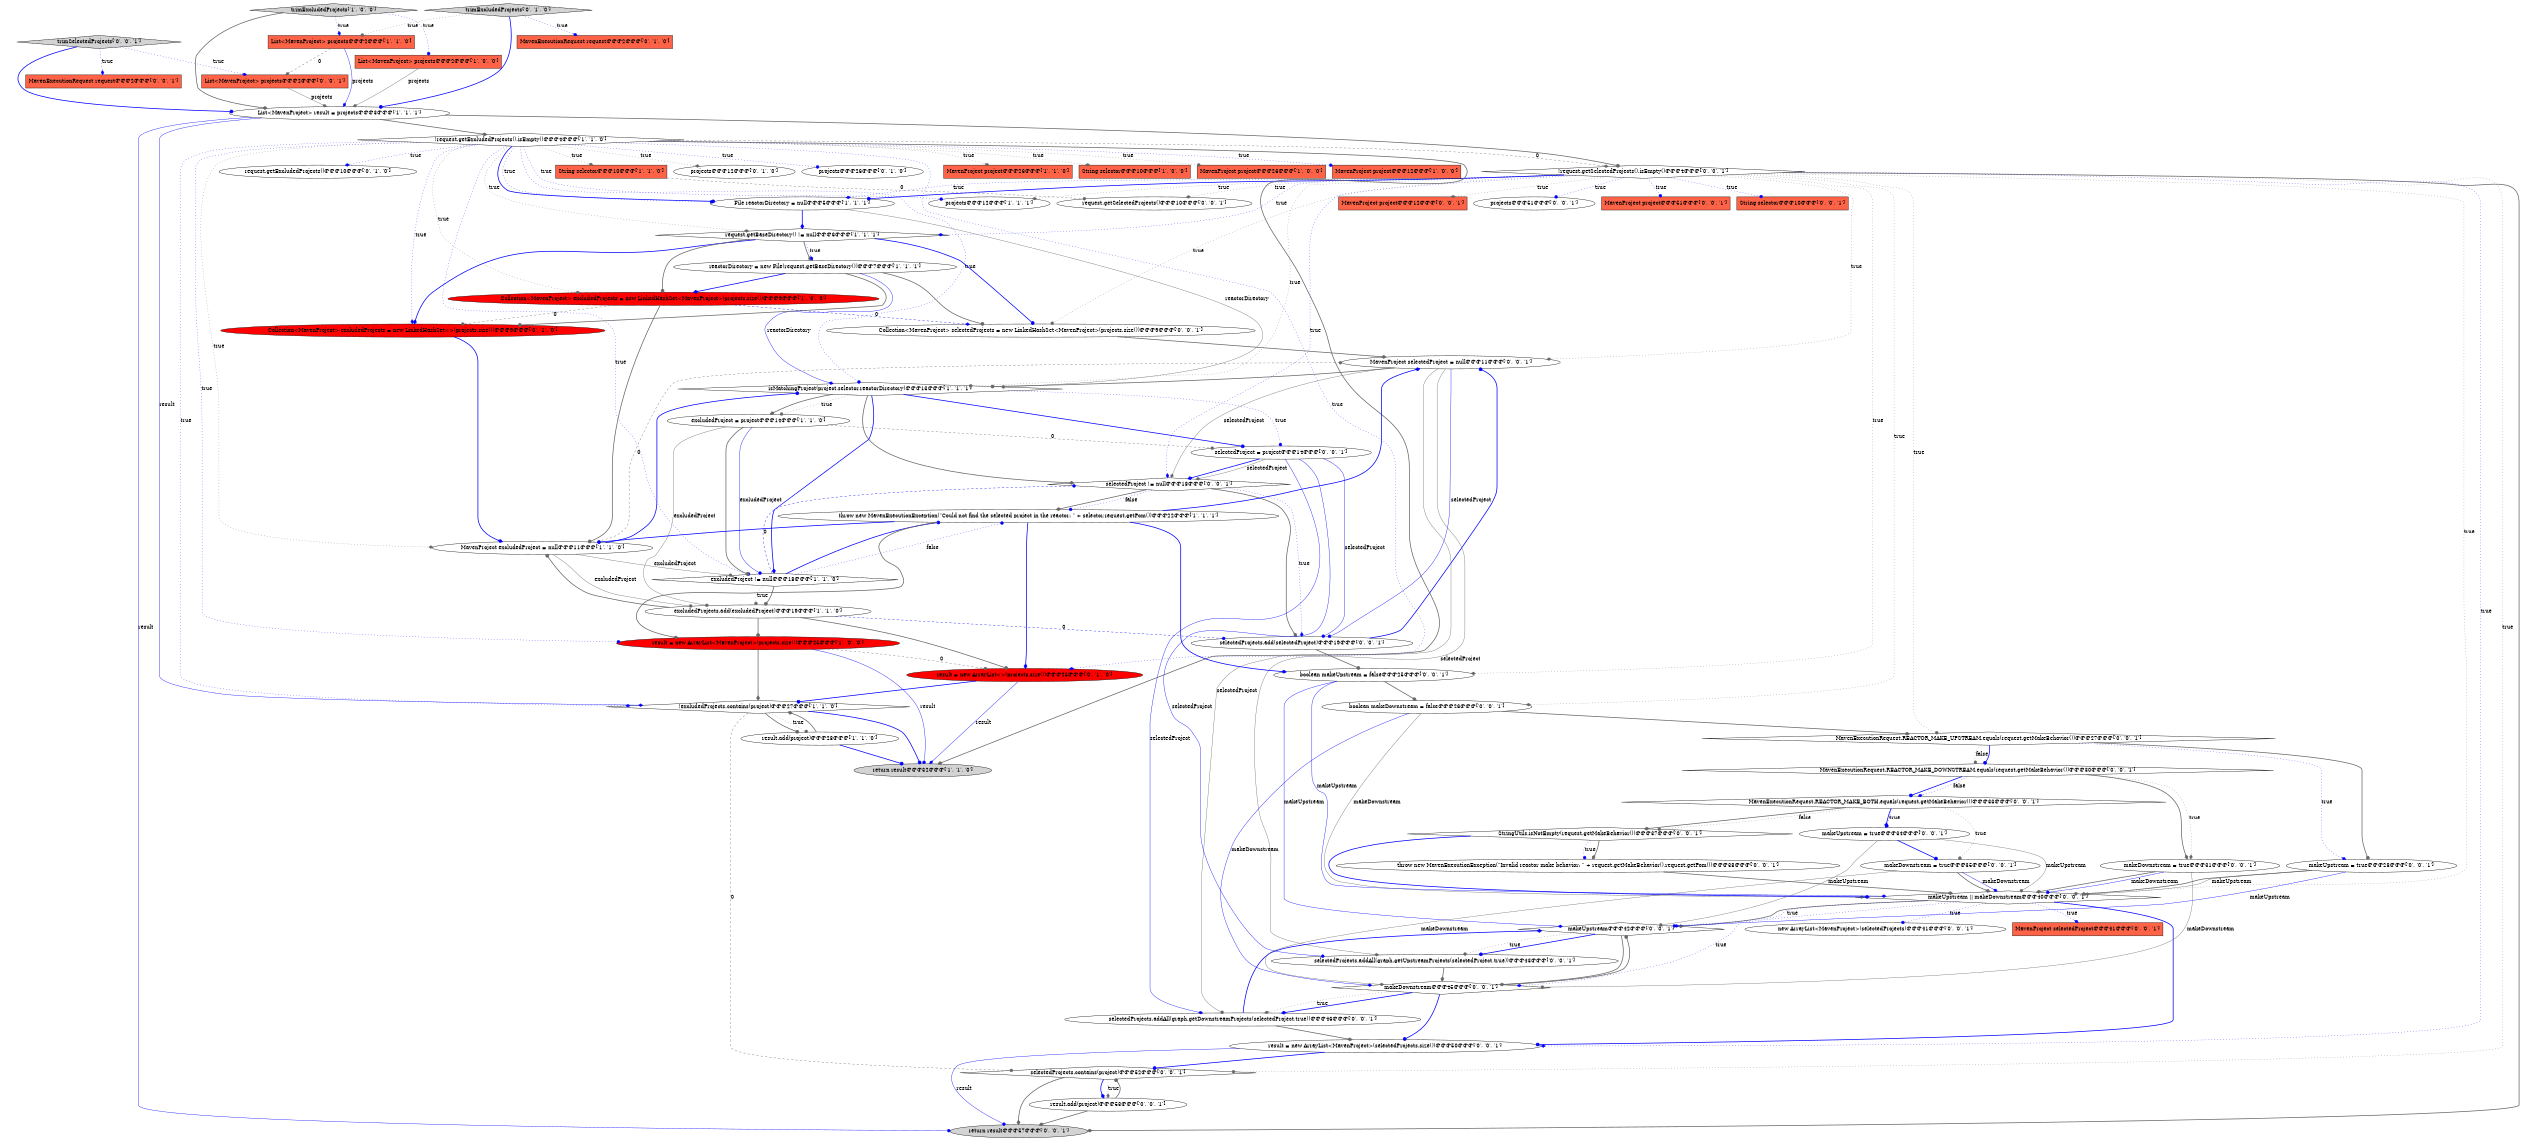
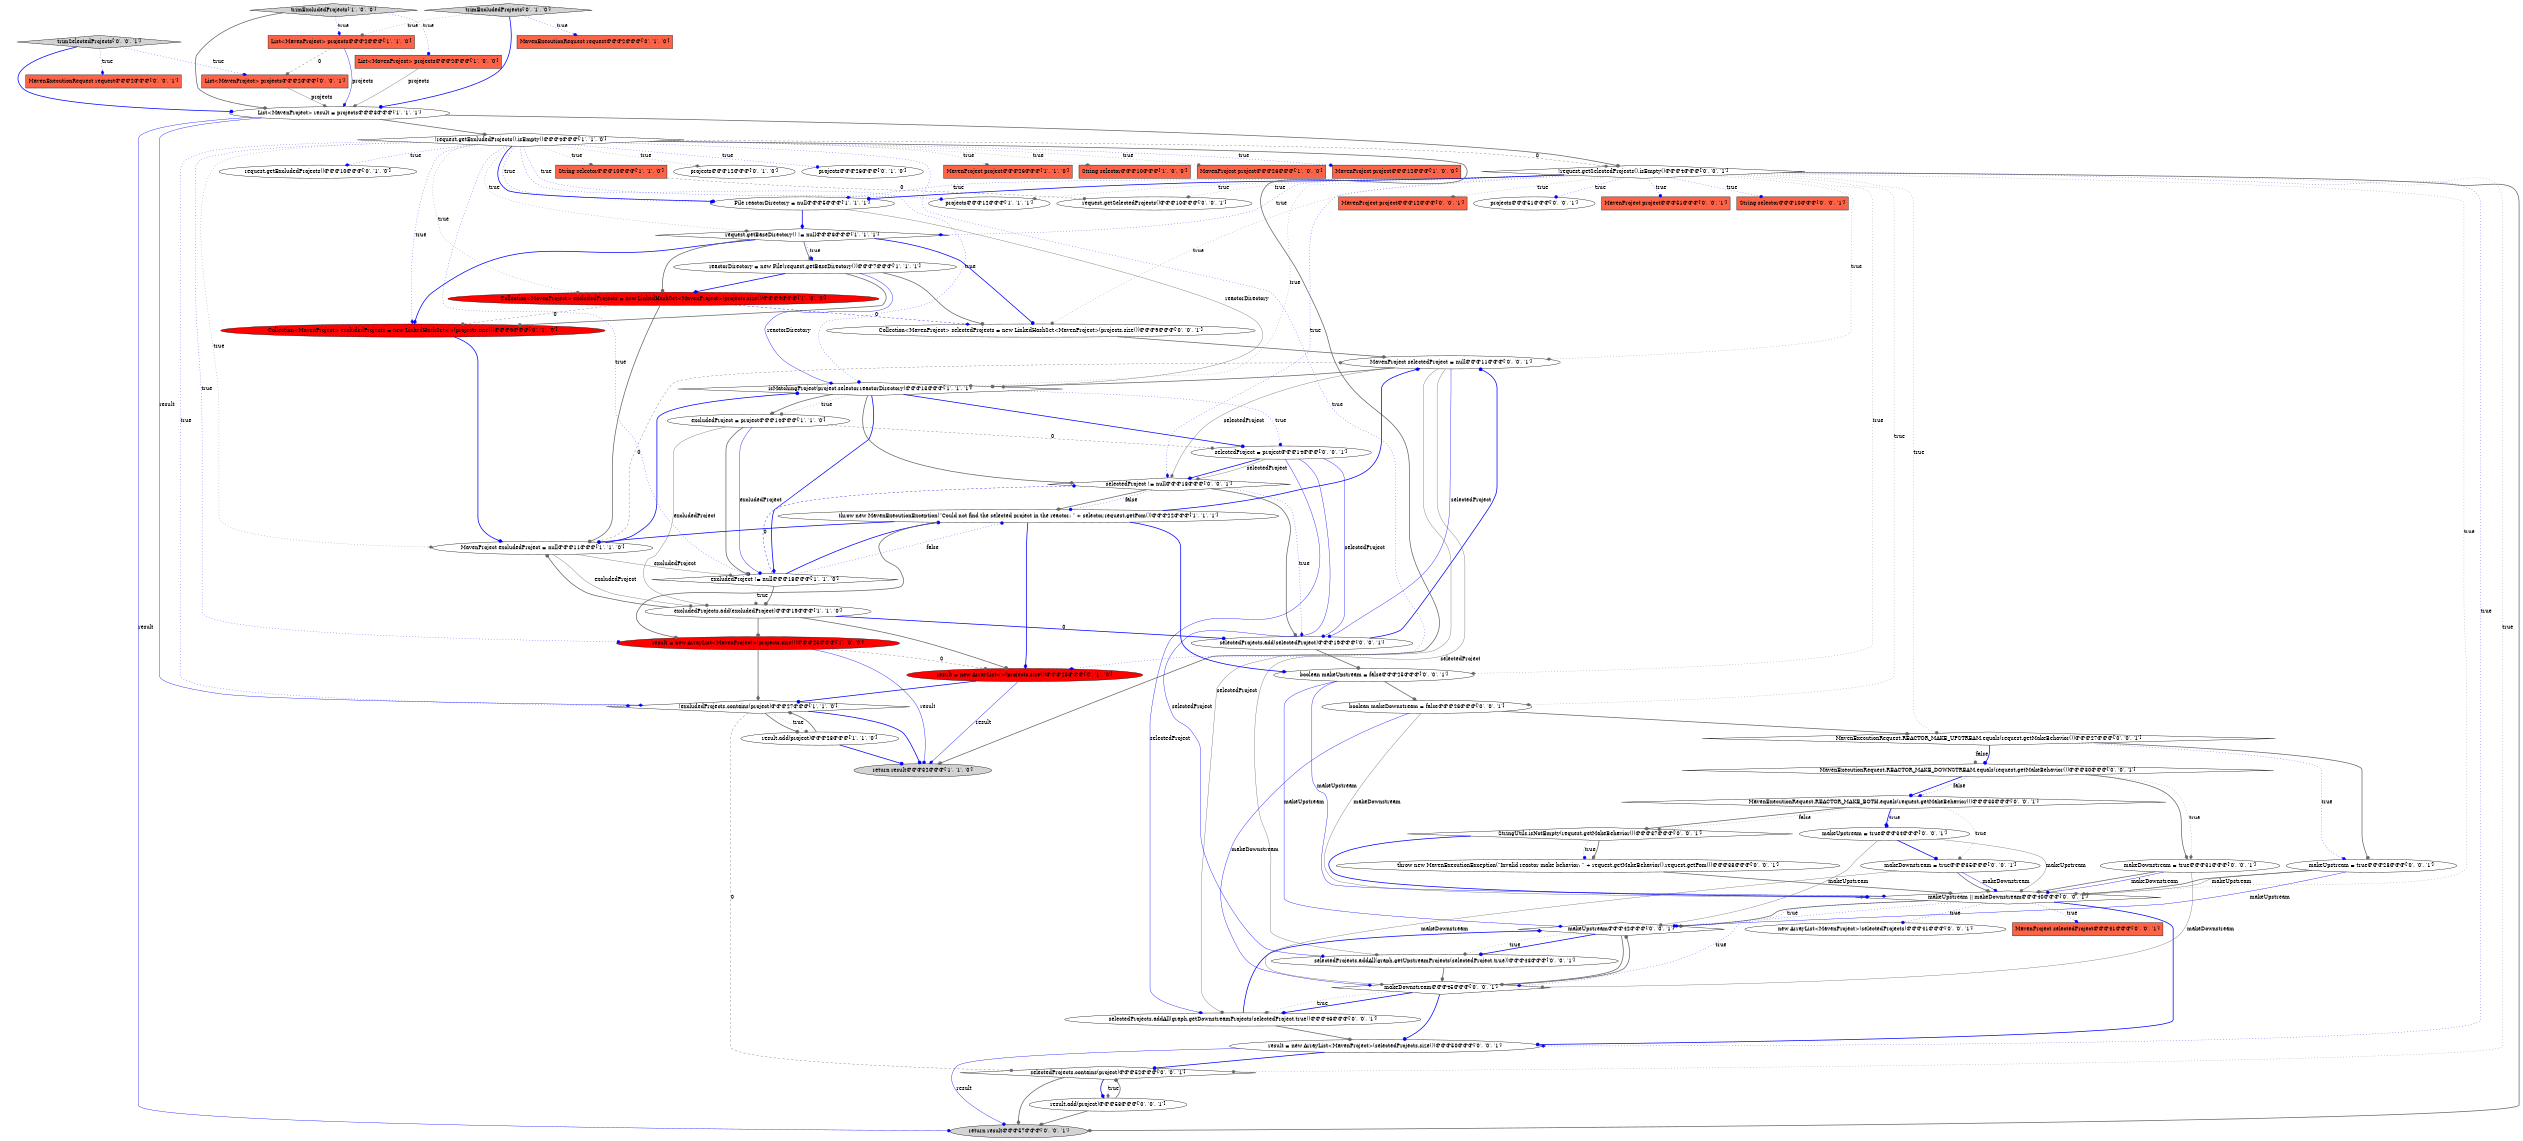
edge "excludedProjects.add(excludedProject)@@@19@@@['1', '1', '0']" -> "selectedProjects.add(selectedProject)@@@19@@@['0', '0', '1']": style dashed -> bold
